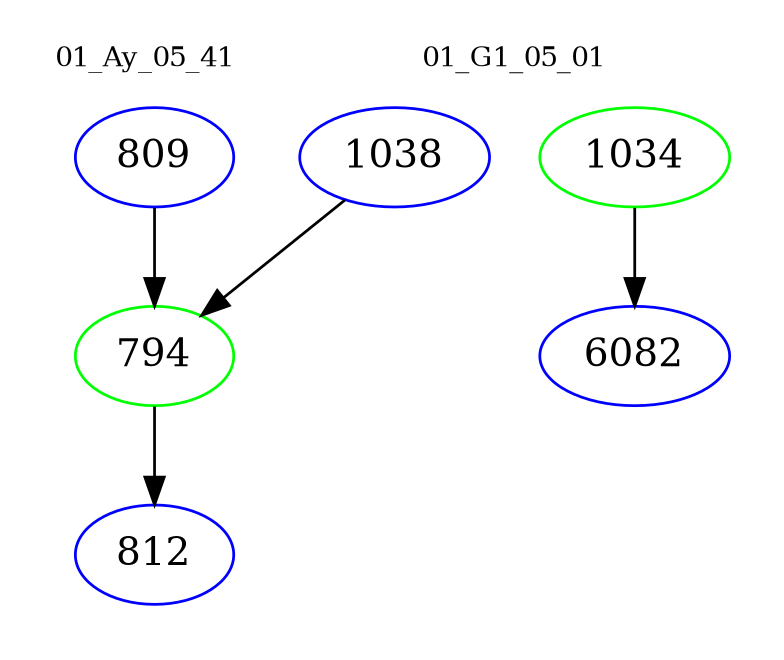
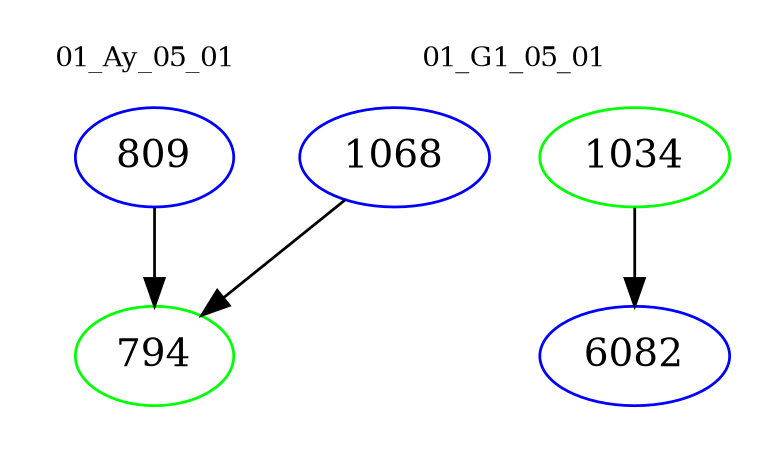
cluster "01_Ay_05_41": label "01_Ay_05_41" -> "01_Ay_05_01"
node "1038": label "1038" -> "1068"
node "812": removed
